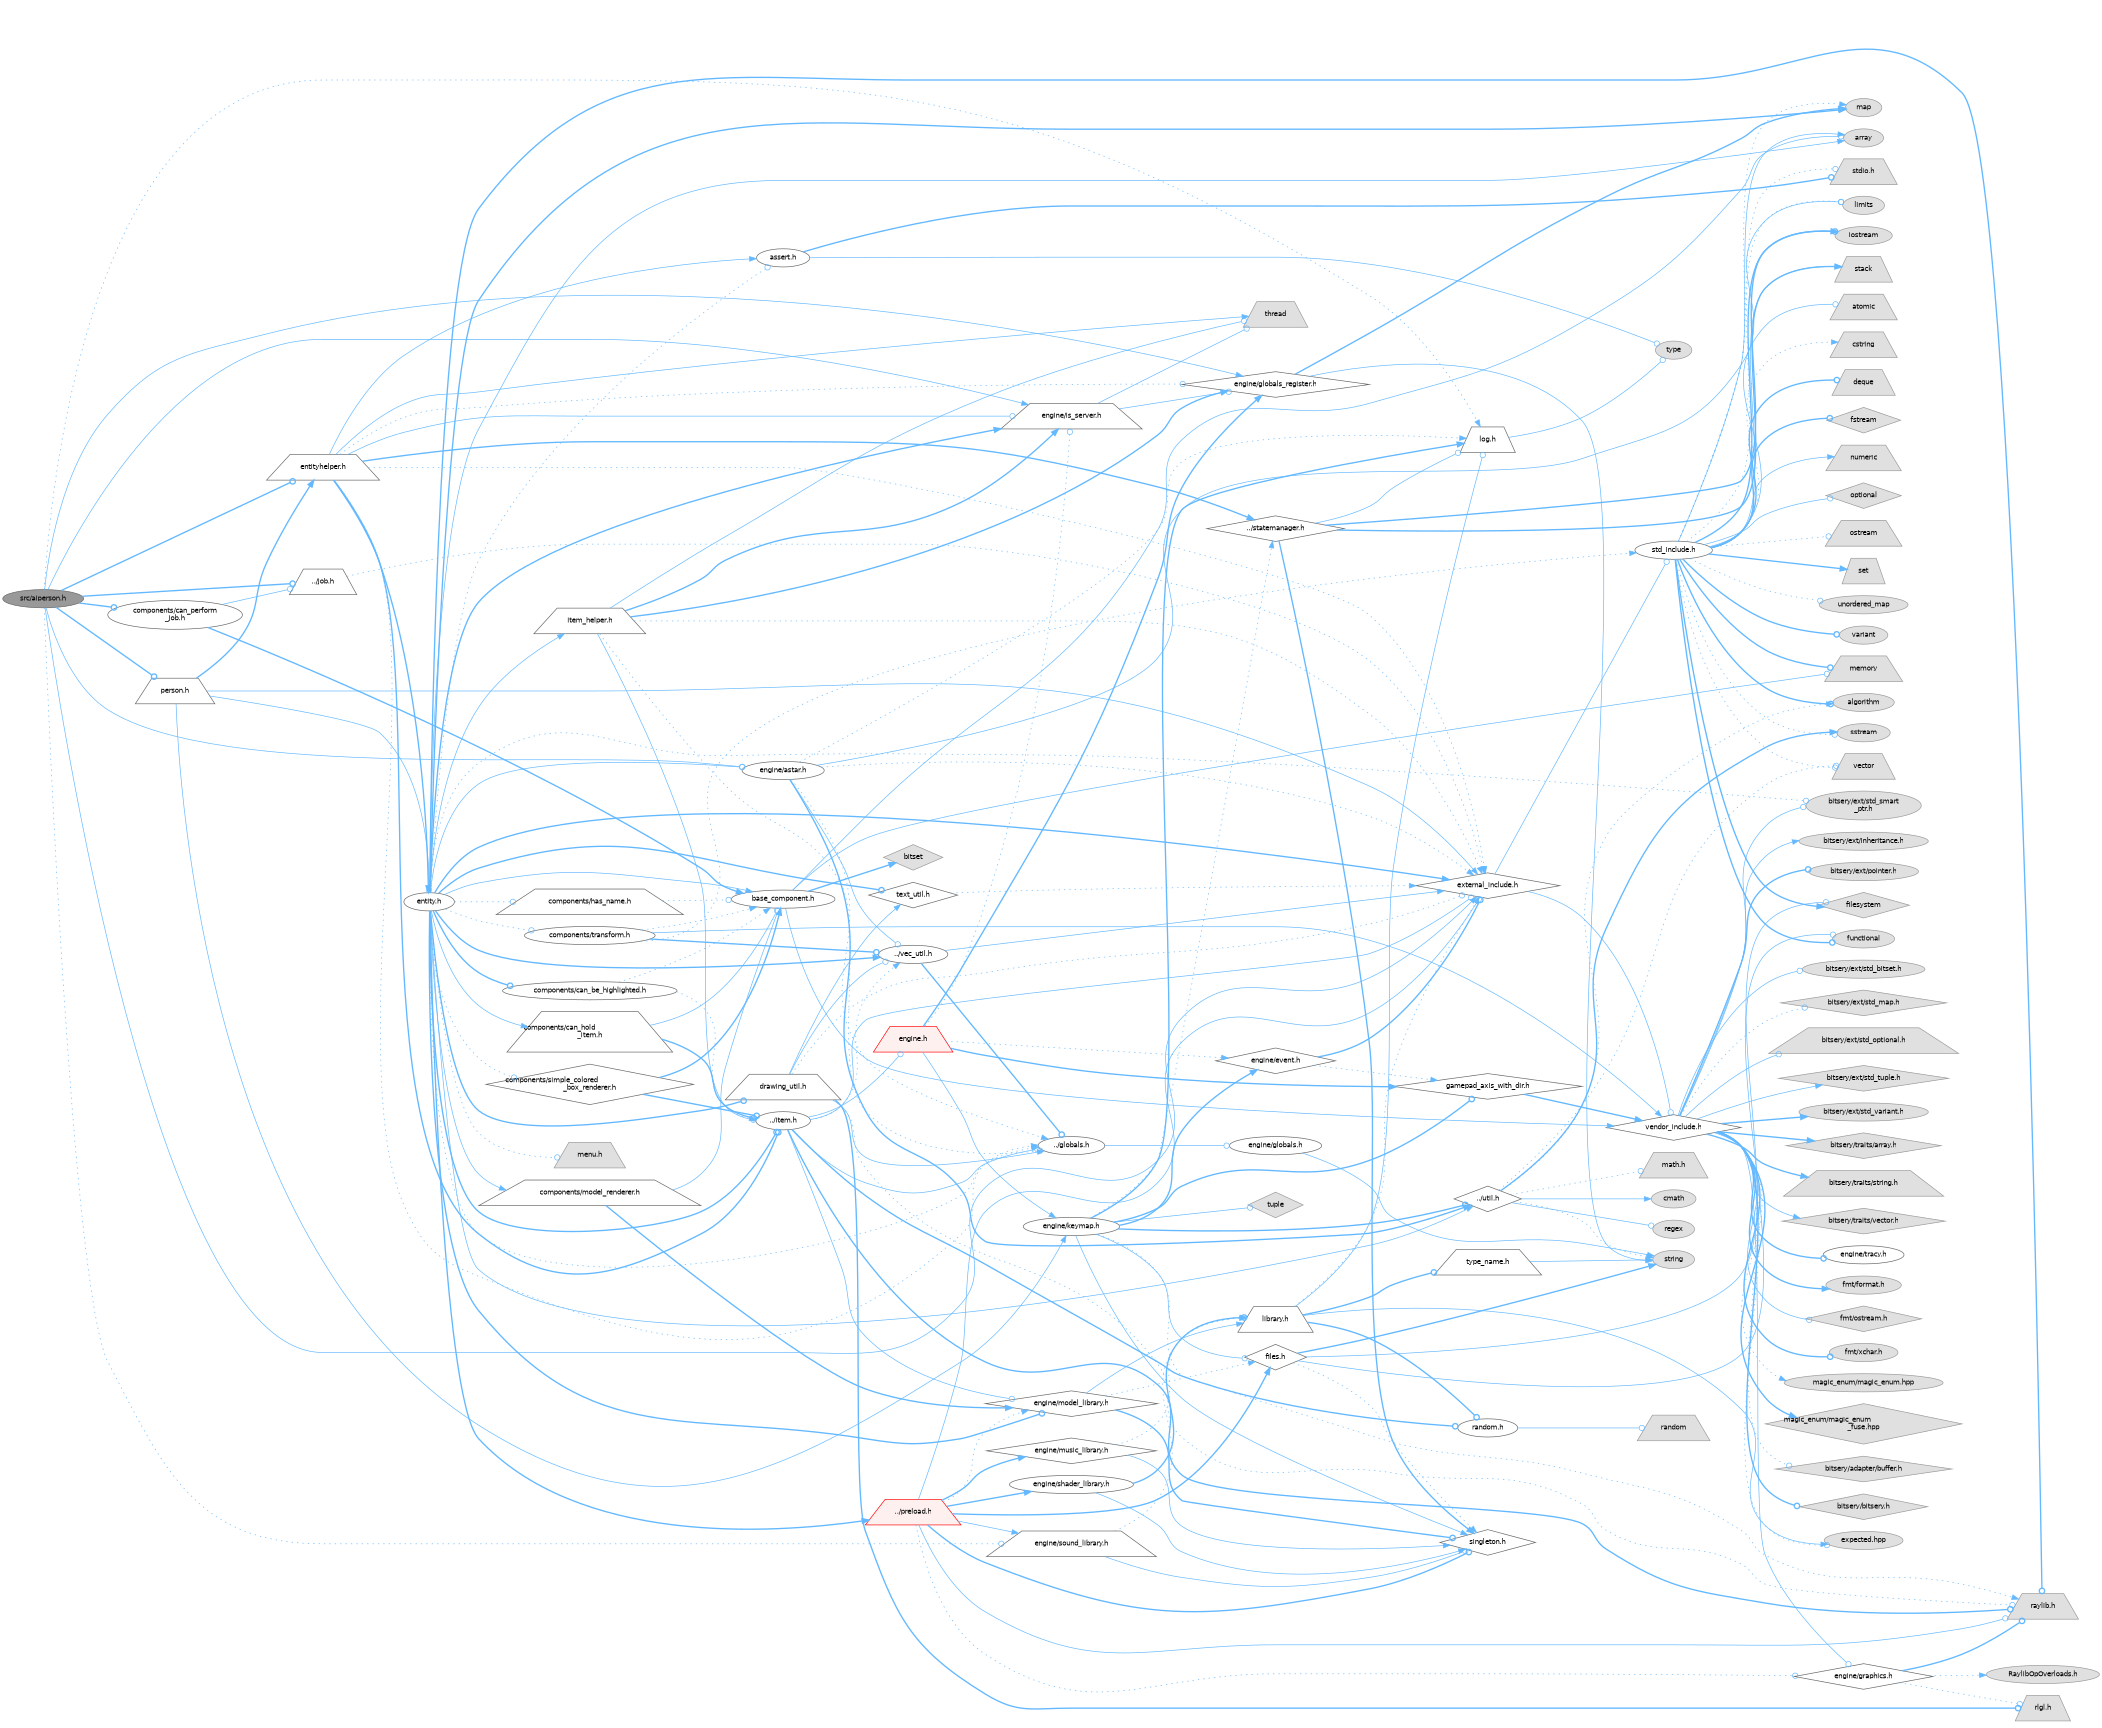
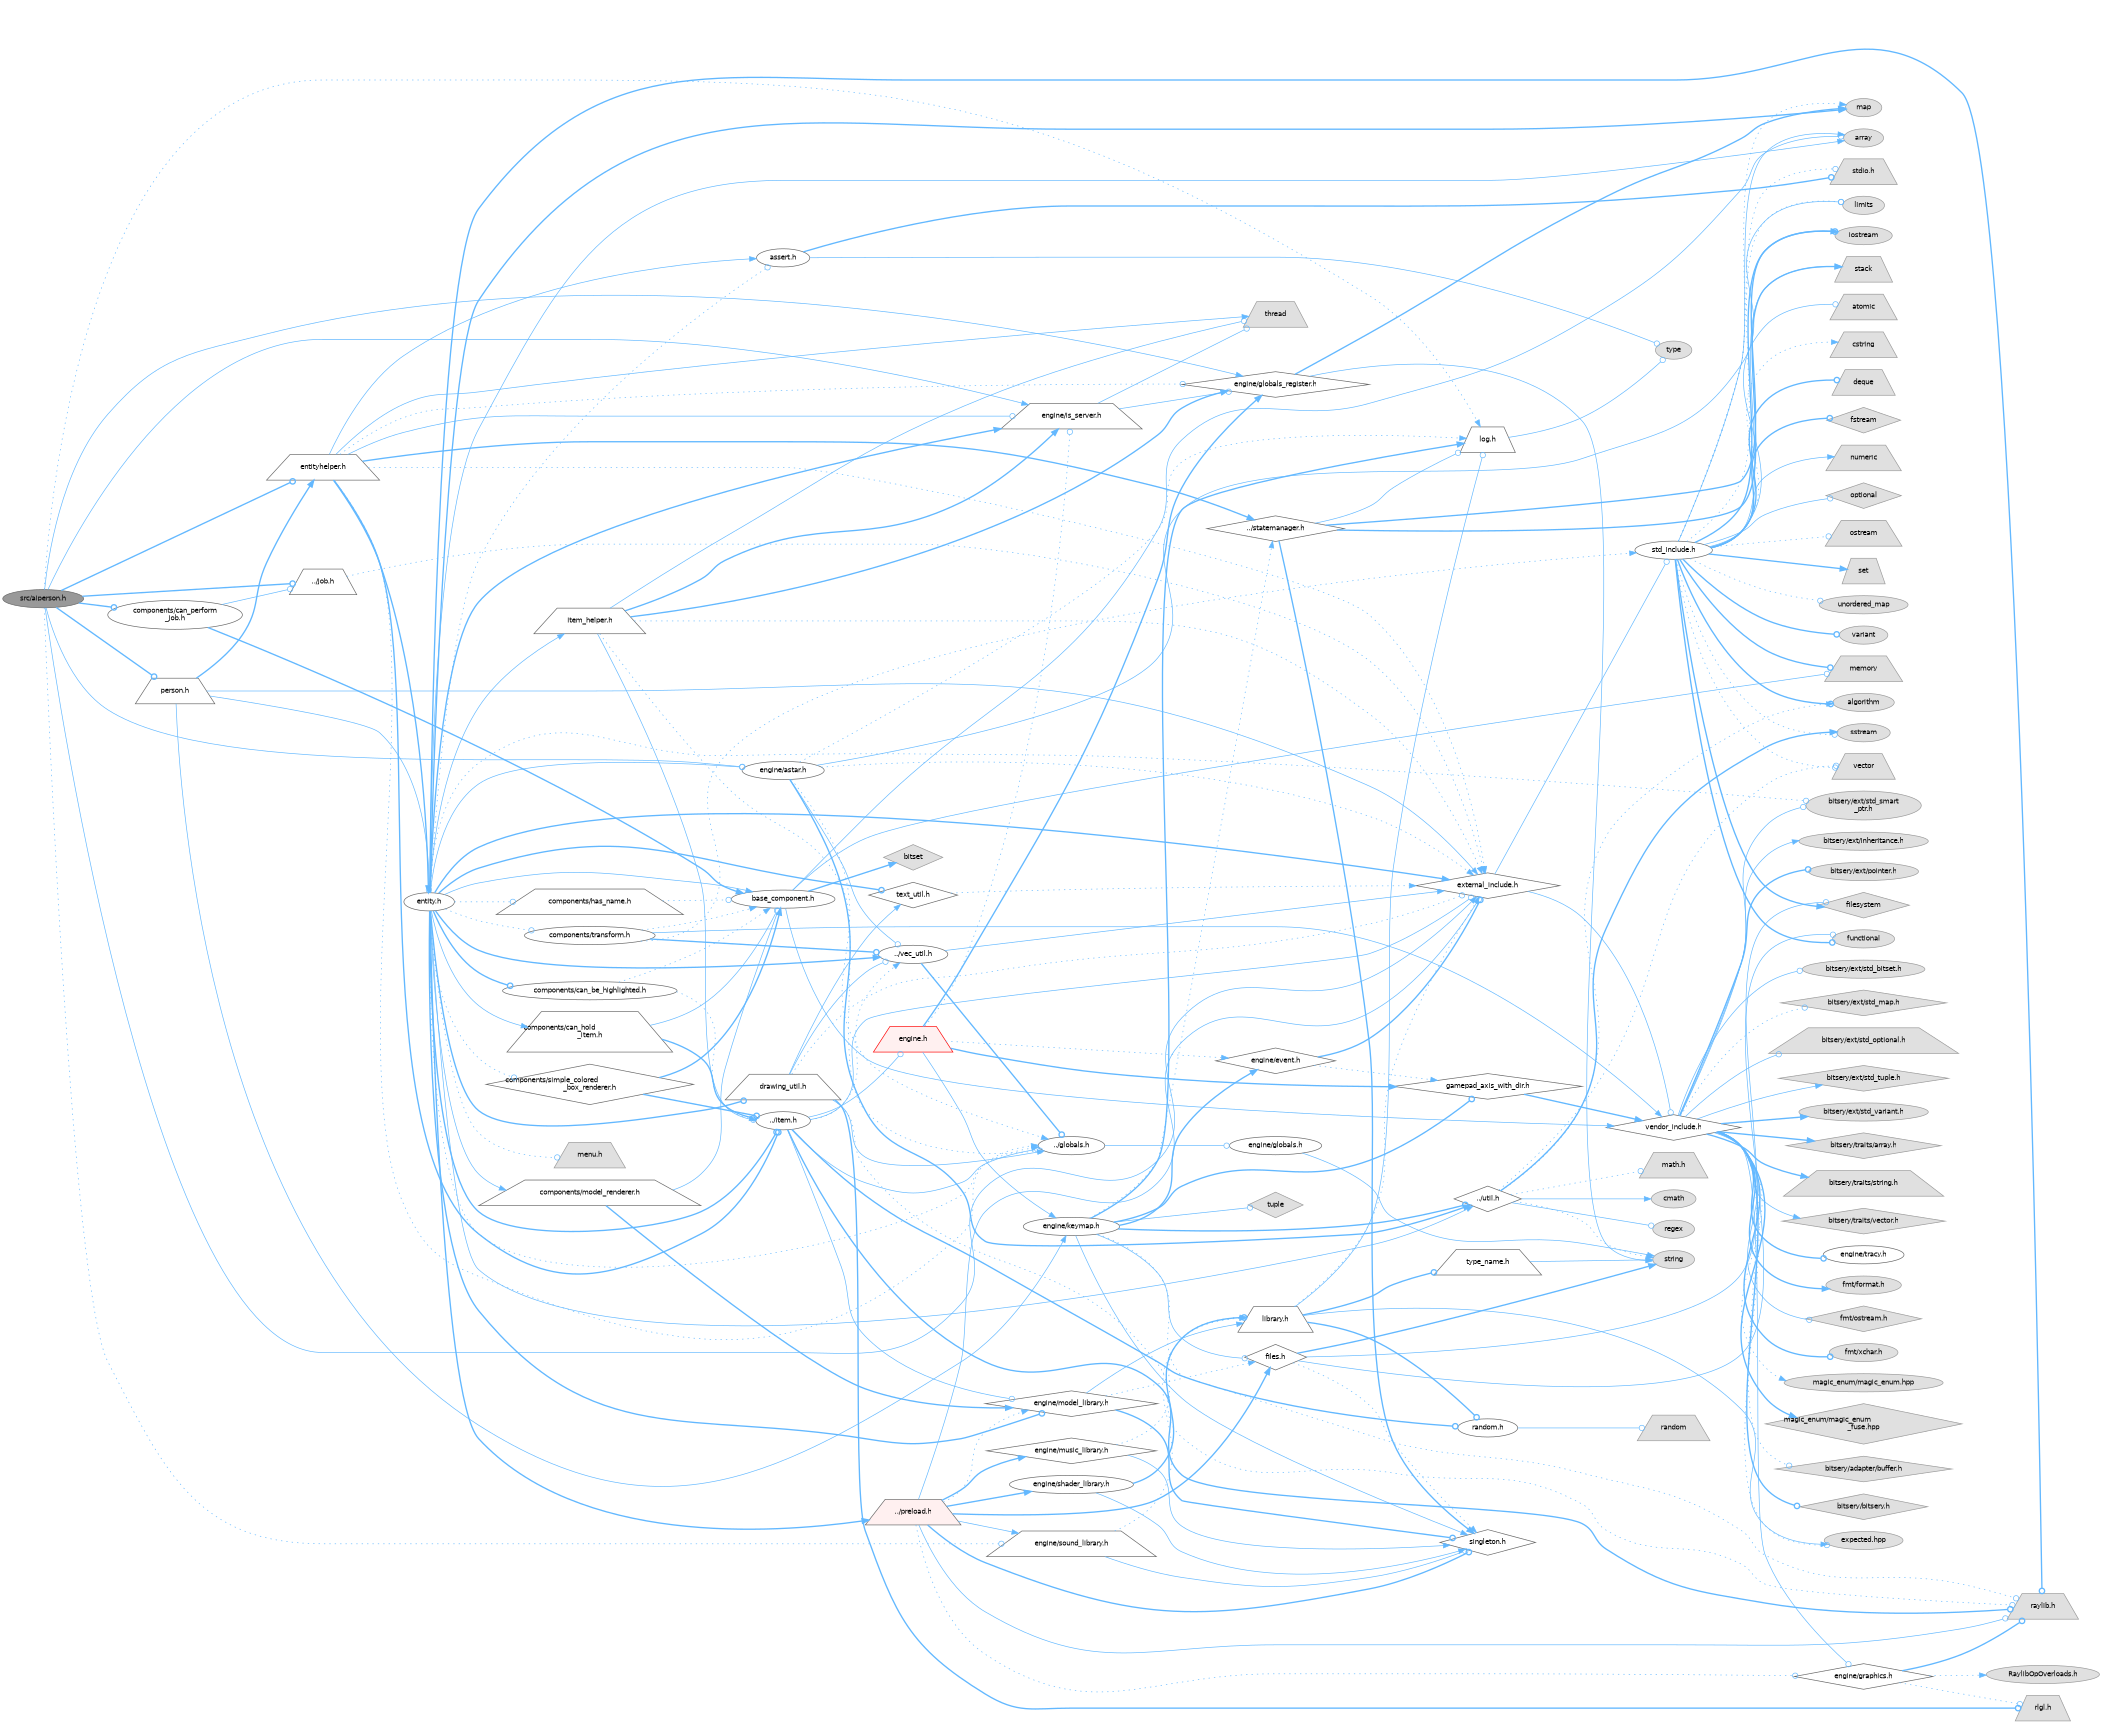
edge "engine/keymap.h" -> "raylib.h": arrowhead normal -> odot
node "../preload.h": color red -> grey40
